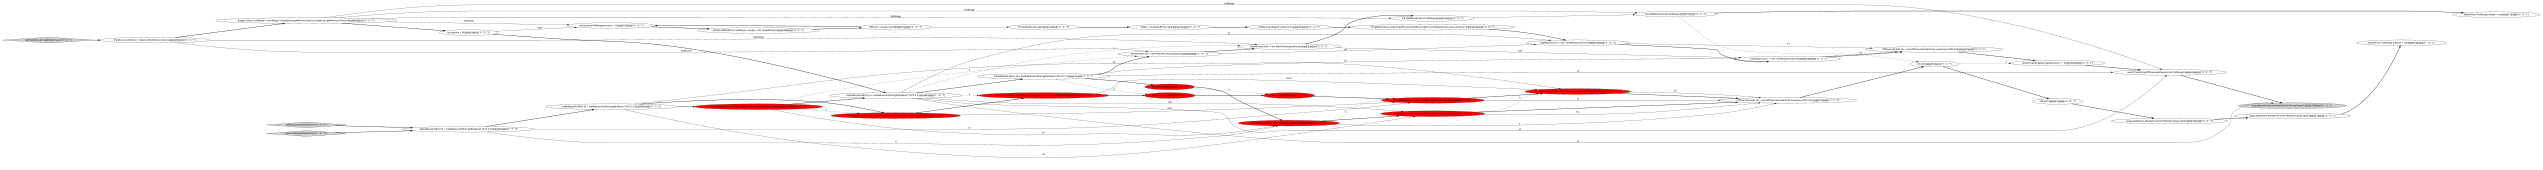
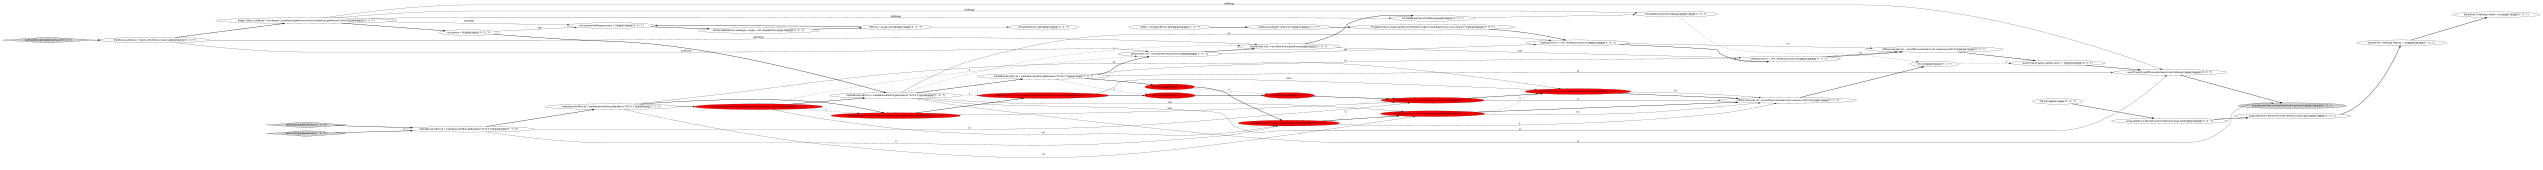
edge "mt2.addMerkleTree(32,fullRange)@@@11@@@['0', '0', '1']" -> "MerkleTree.TreeRange middle = null@@@17@@@['0', '0', '1']": now "MerkleTree.TreeRange leftmost = null@@@16@@@['0', '0', '1']" -> "MerkleTree.TreeRange middle = null@@@17@@@['0', '0', '1']"
edge "mt1.split(leftmost.right)@@@21@@@['0', '0', '1']" -> "middle = mt1.get(leftmost.right)@@@22@@@['0', '0', '1']": removed
edge "mt1.init()@@@12@@@['1', '1', '1']" -> "mt2.init()@@@13@@@['0', '0', '1']": removed
